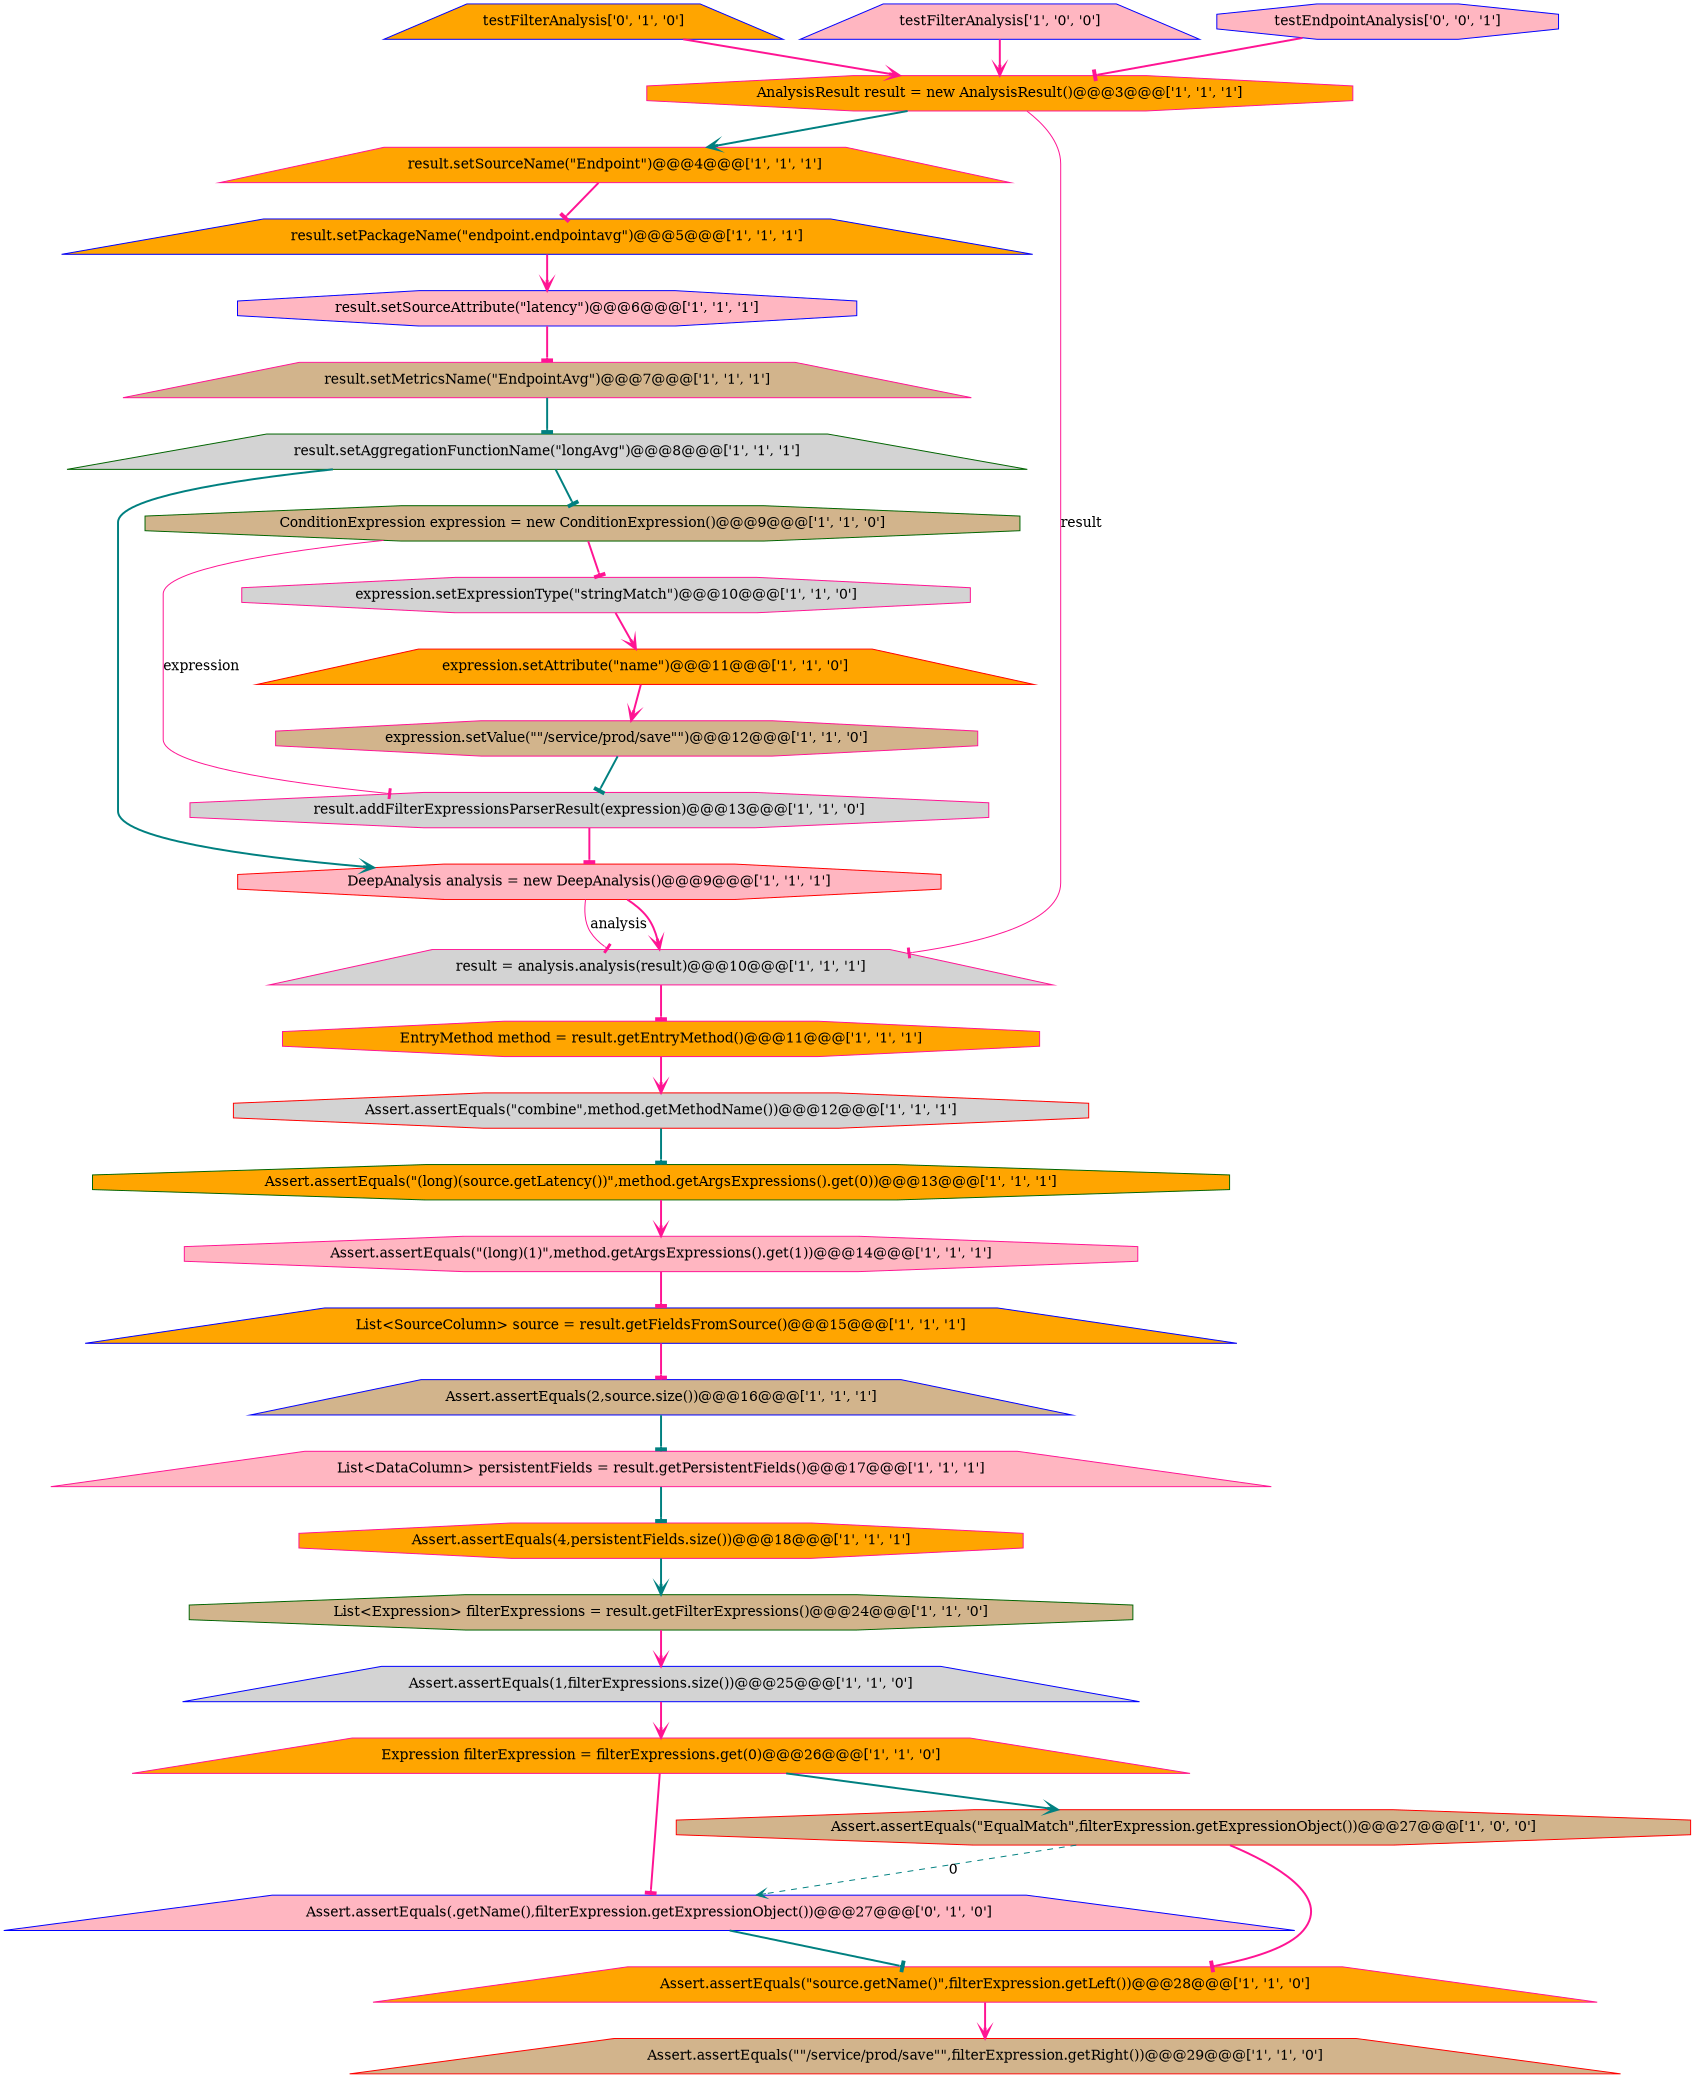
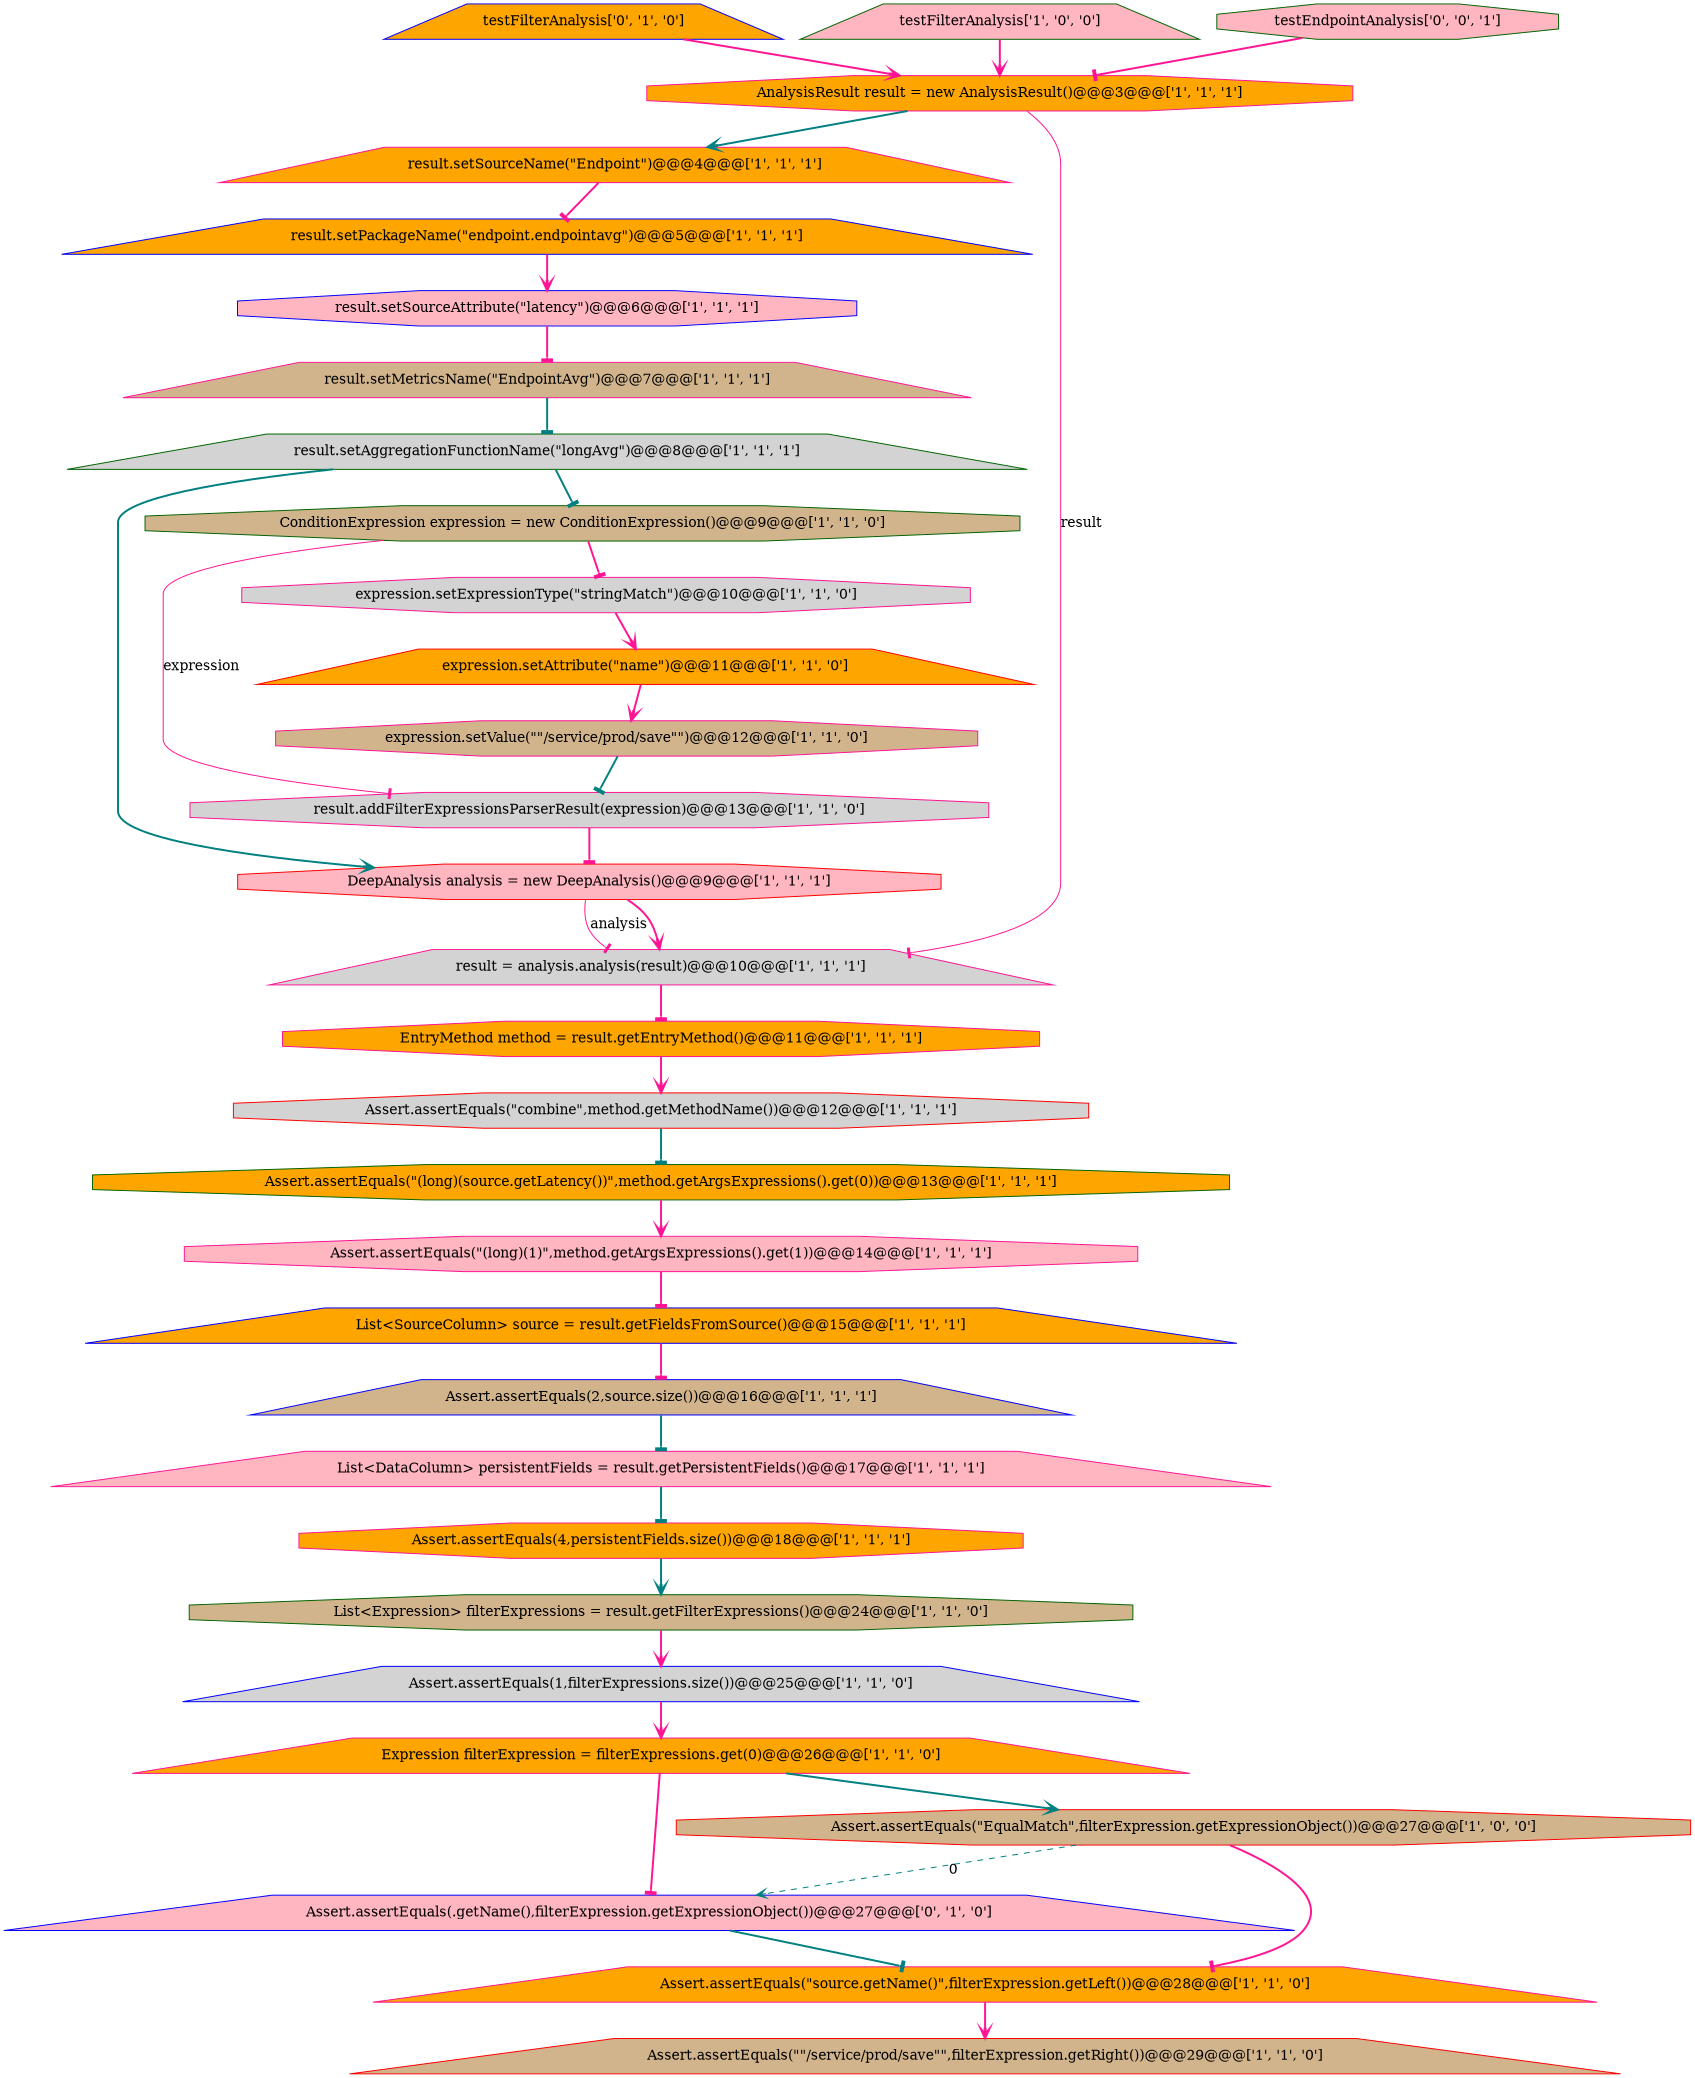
node "testFilterAnalysis['1', '0', '0']": color blue -> darkgreen
node "testEndpointAnalysis['0', '0', '1']": color blue -> darkgreen
